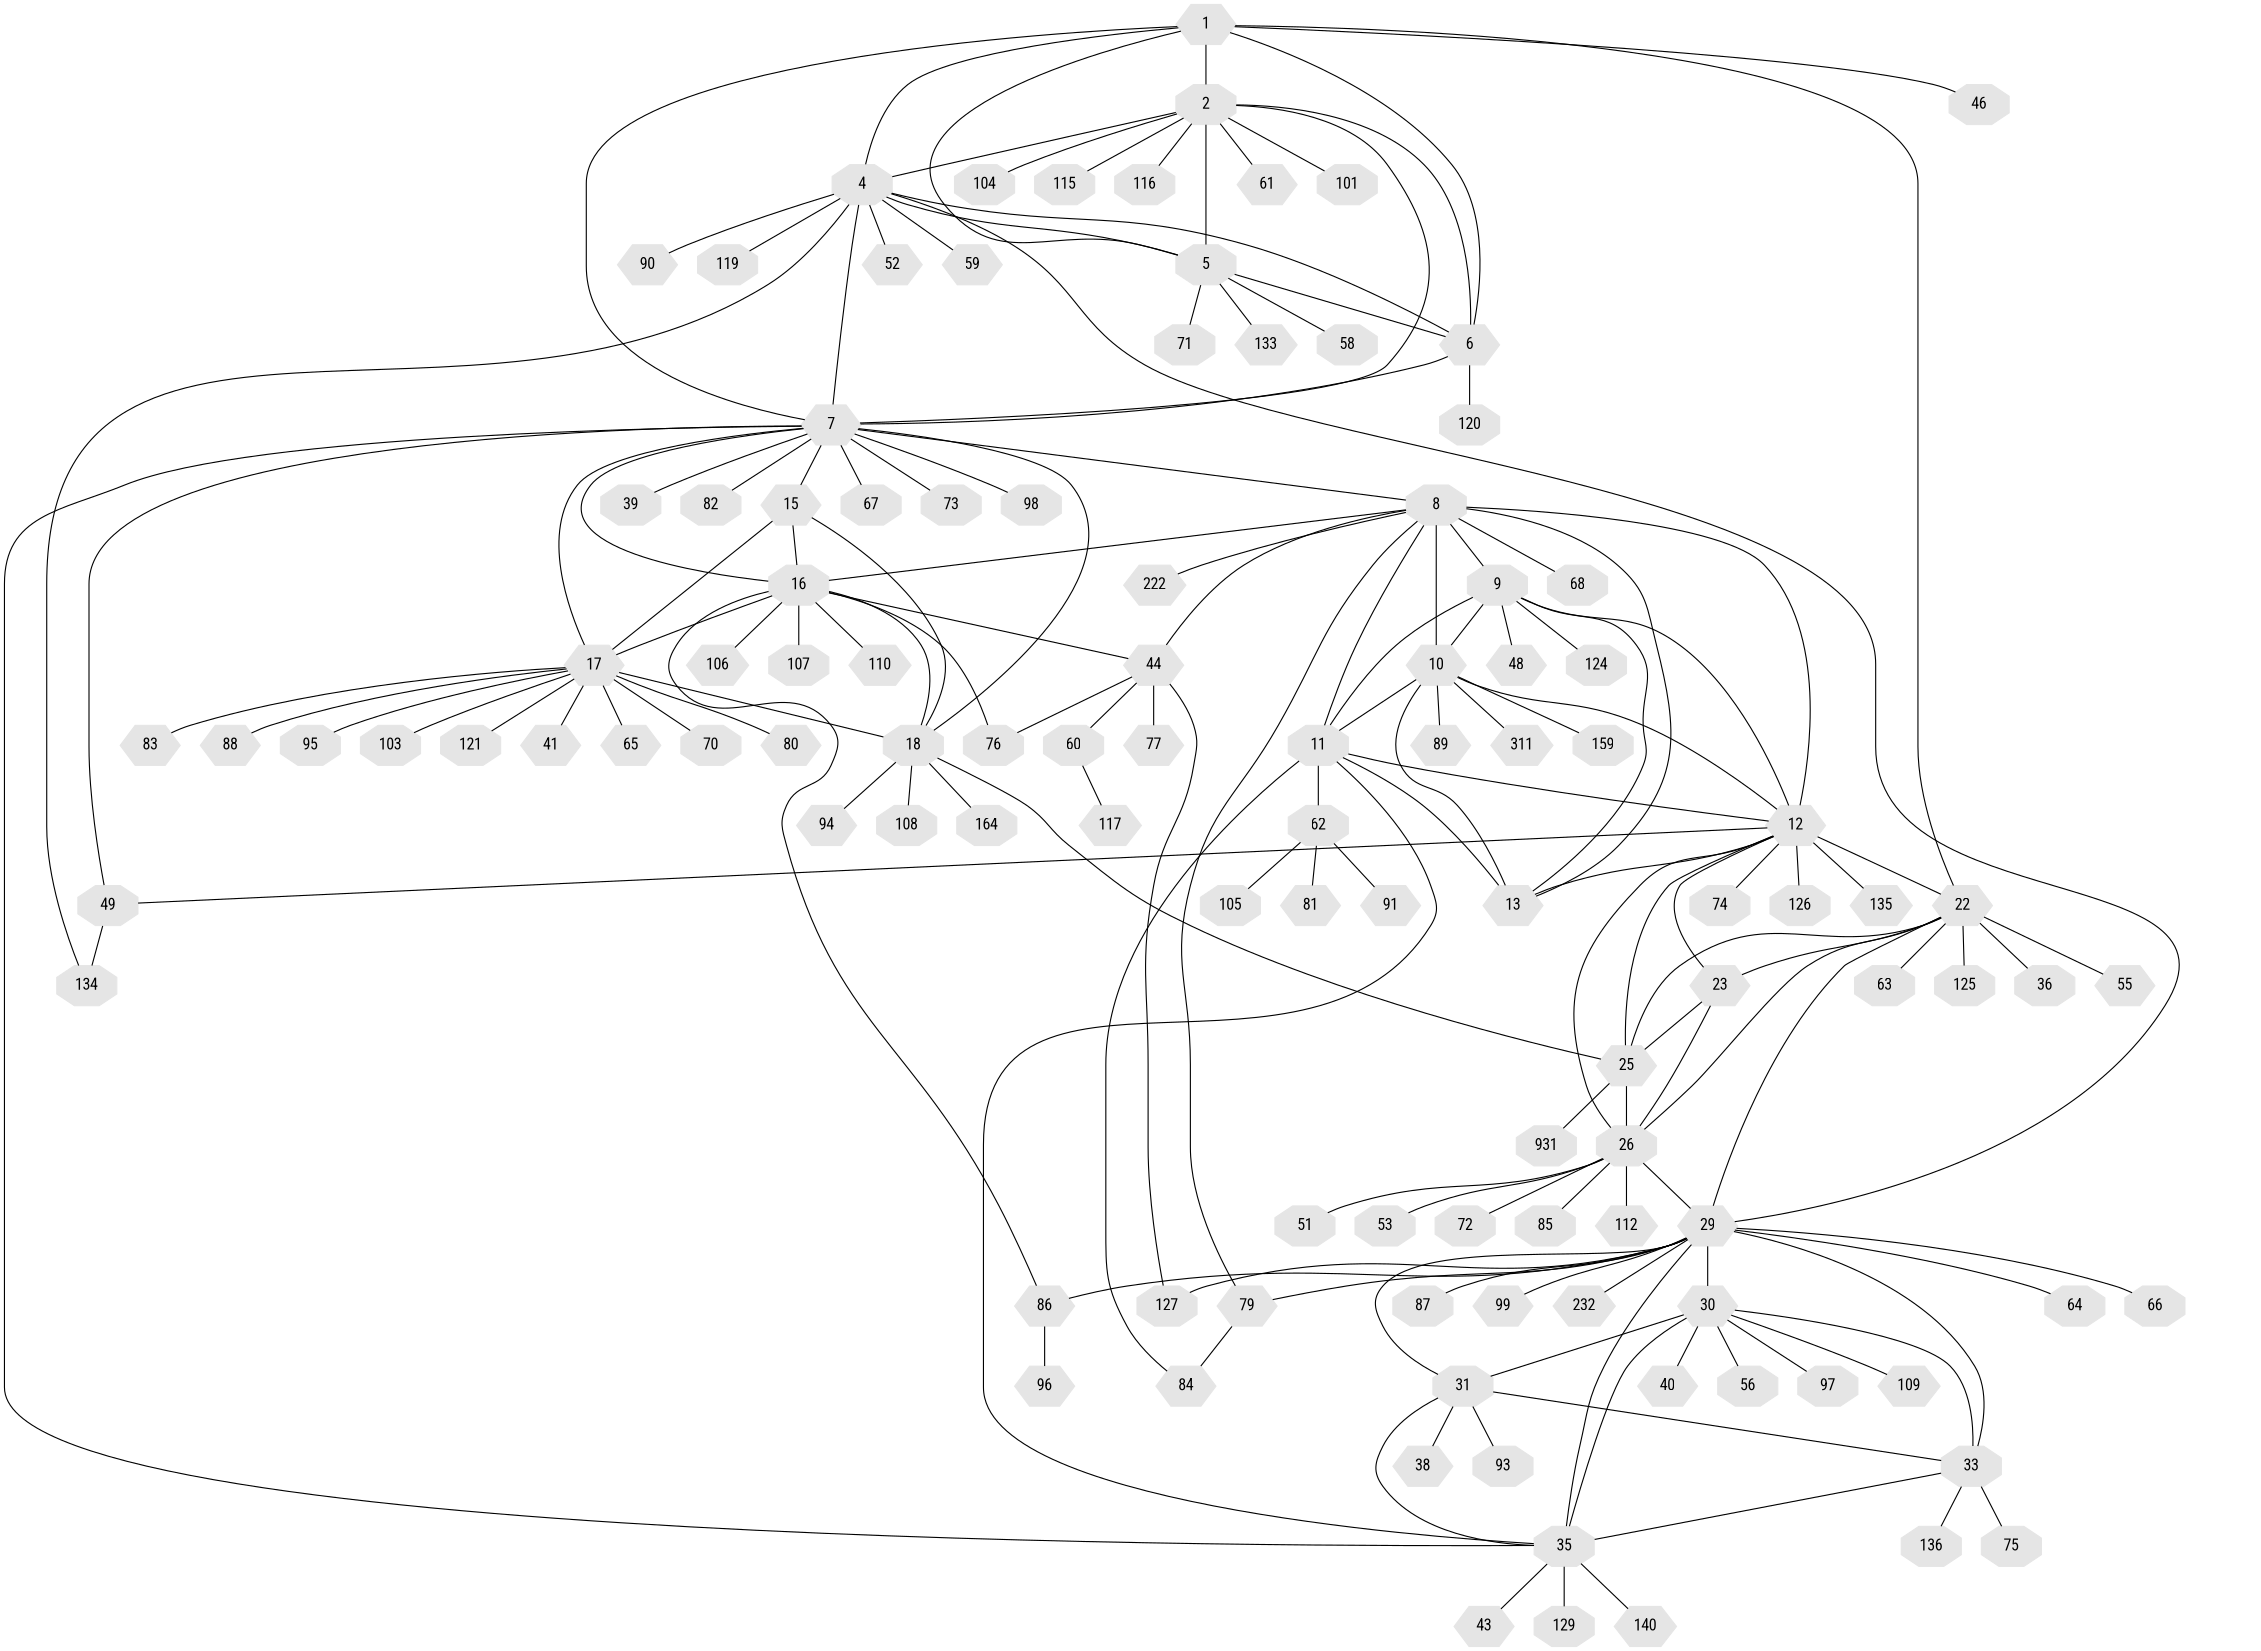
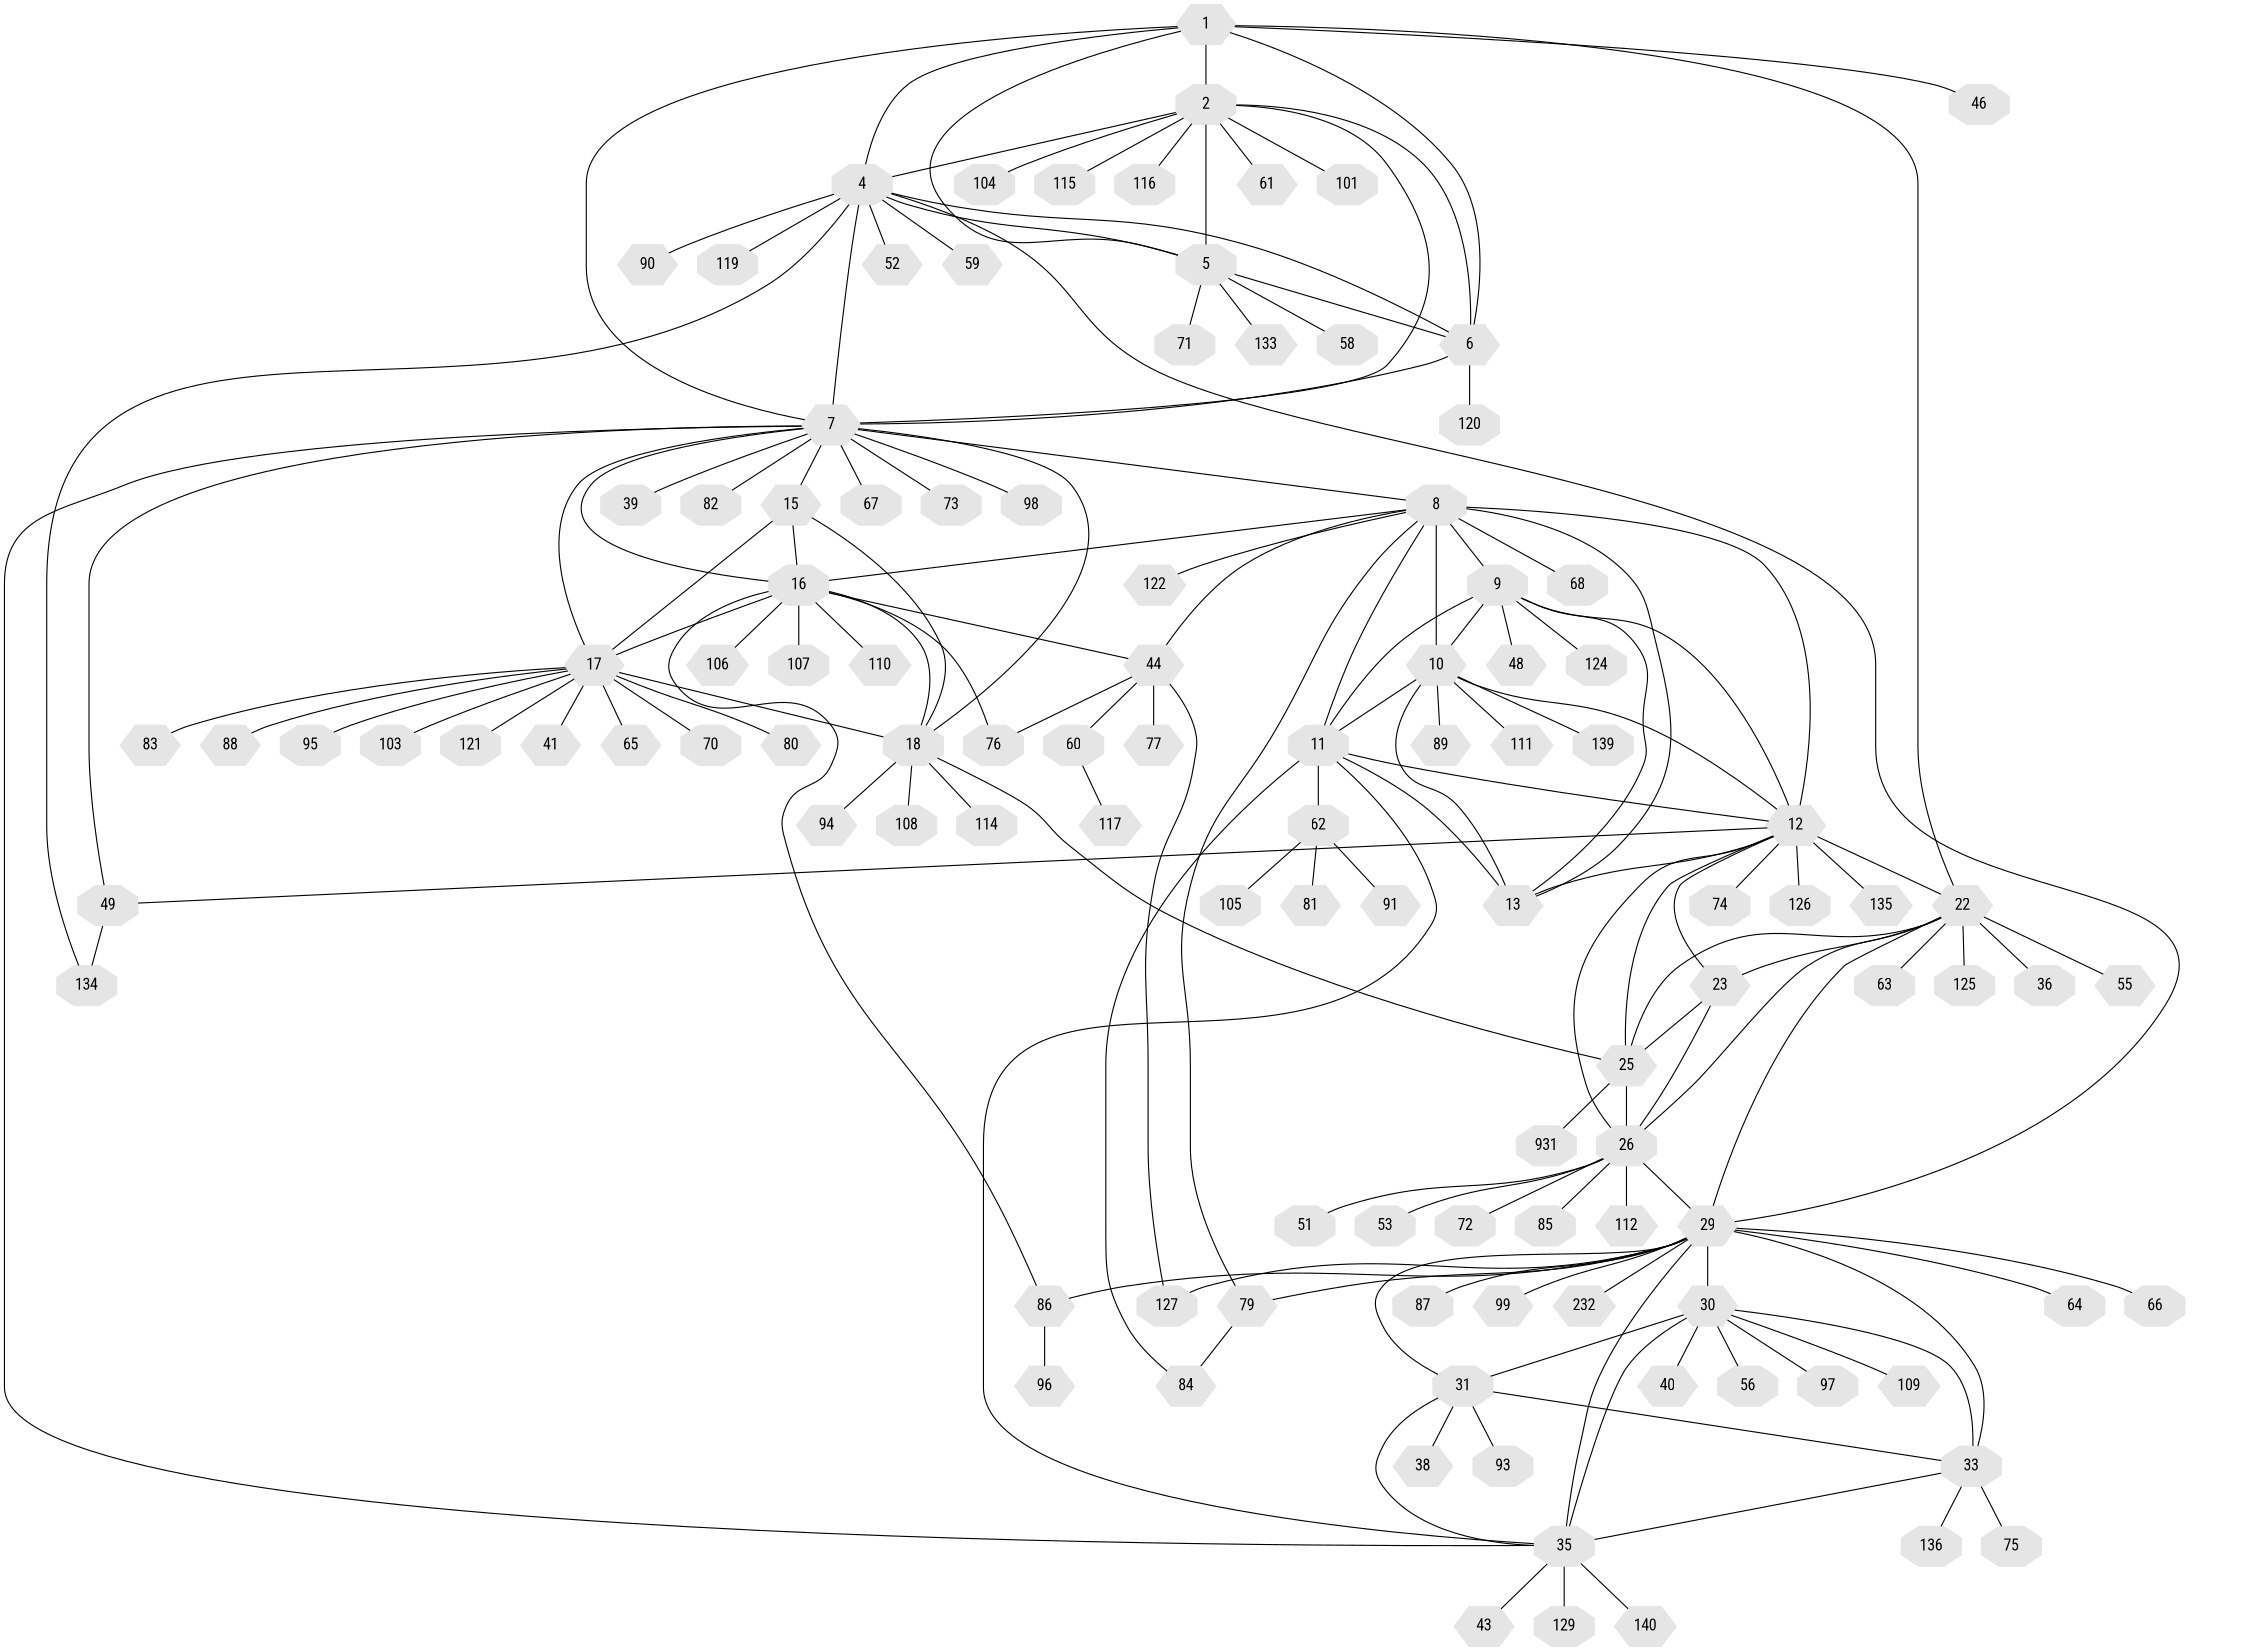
node "222": label "222" -> "122"
node "311": label "311" -> "111"
node "159": label "159" -> "139"
node "164": label "164" -> "114"
